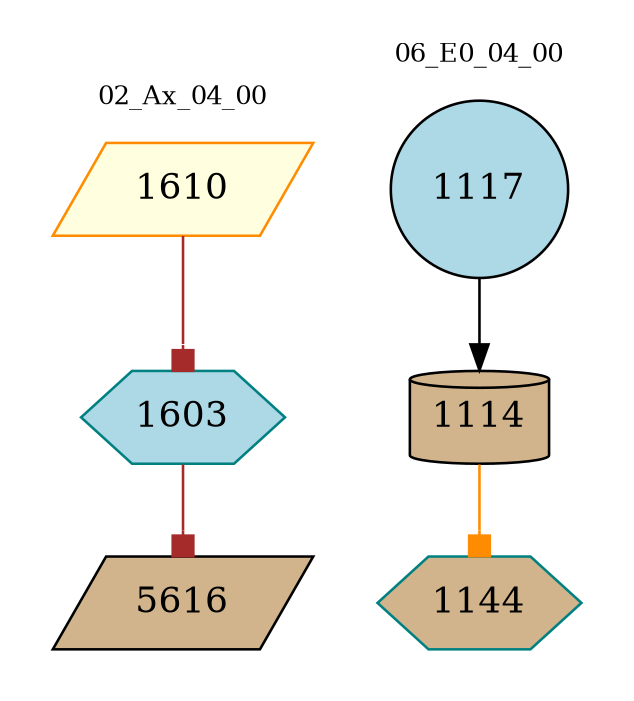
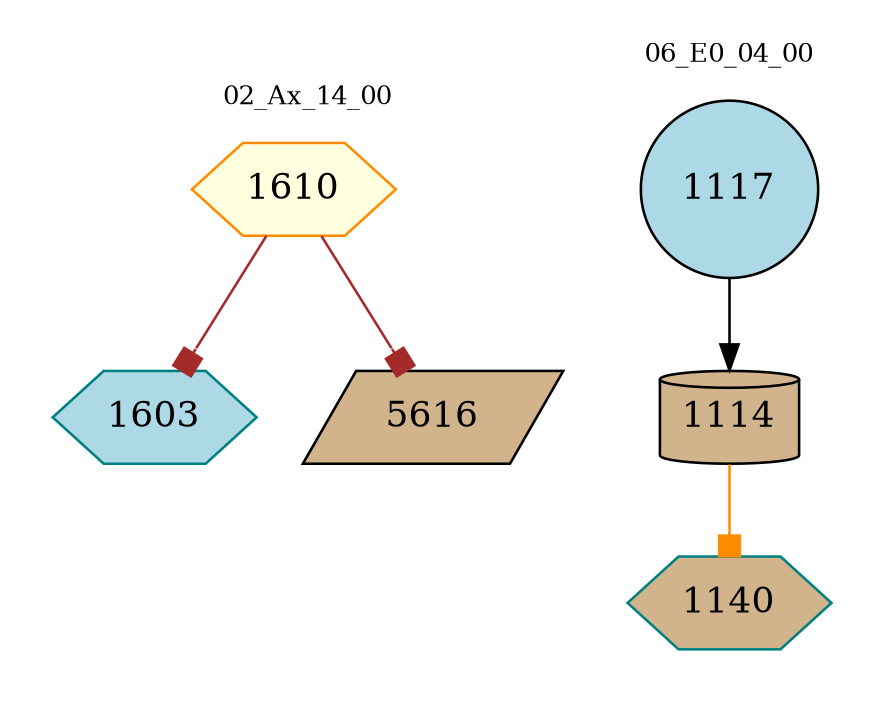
cluster "02_Ax_04_00": label "02_Ax_04_00" -> "02_Ax_14_00"
node "1610": shape parallelogram -> hexagon
edge "1603" -> "5616": now "1610" -> "5616"
node "1144": label "1144" -> "1140"
